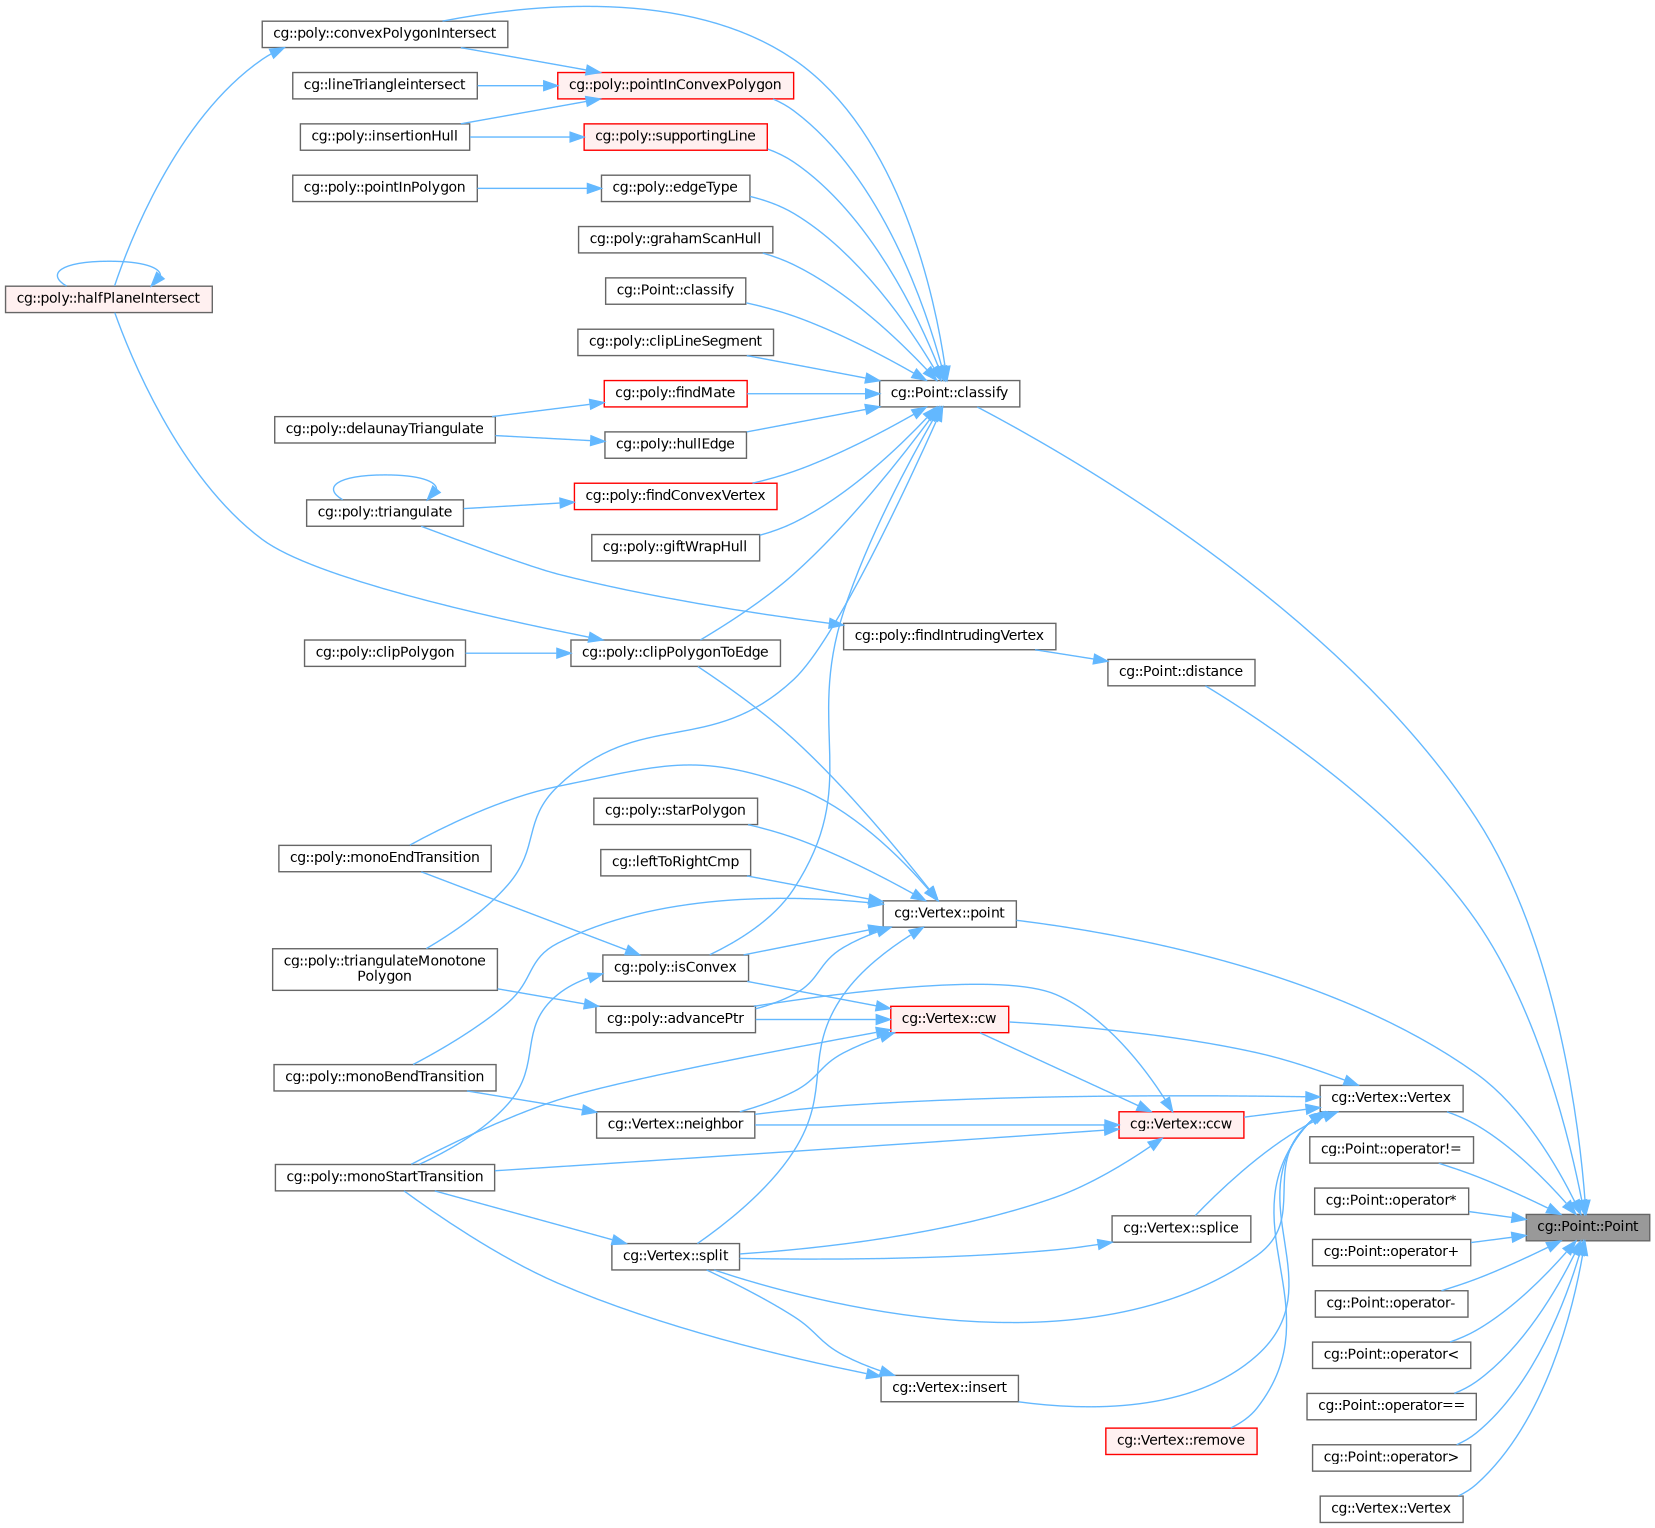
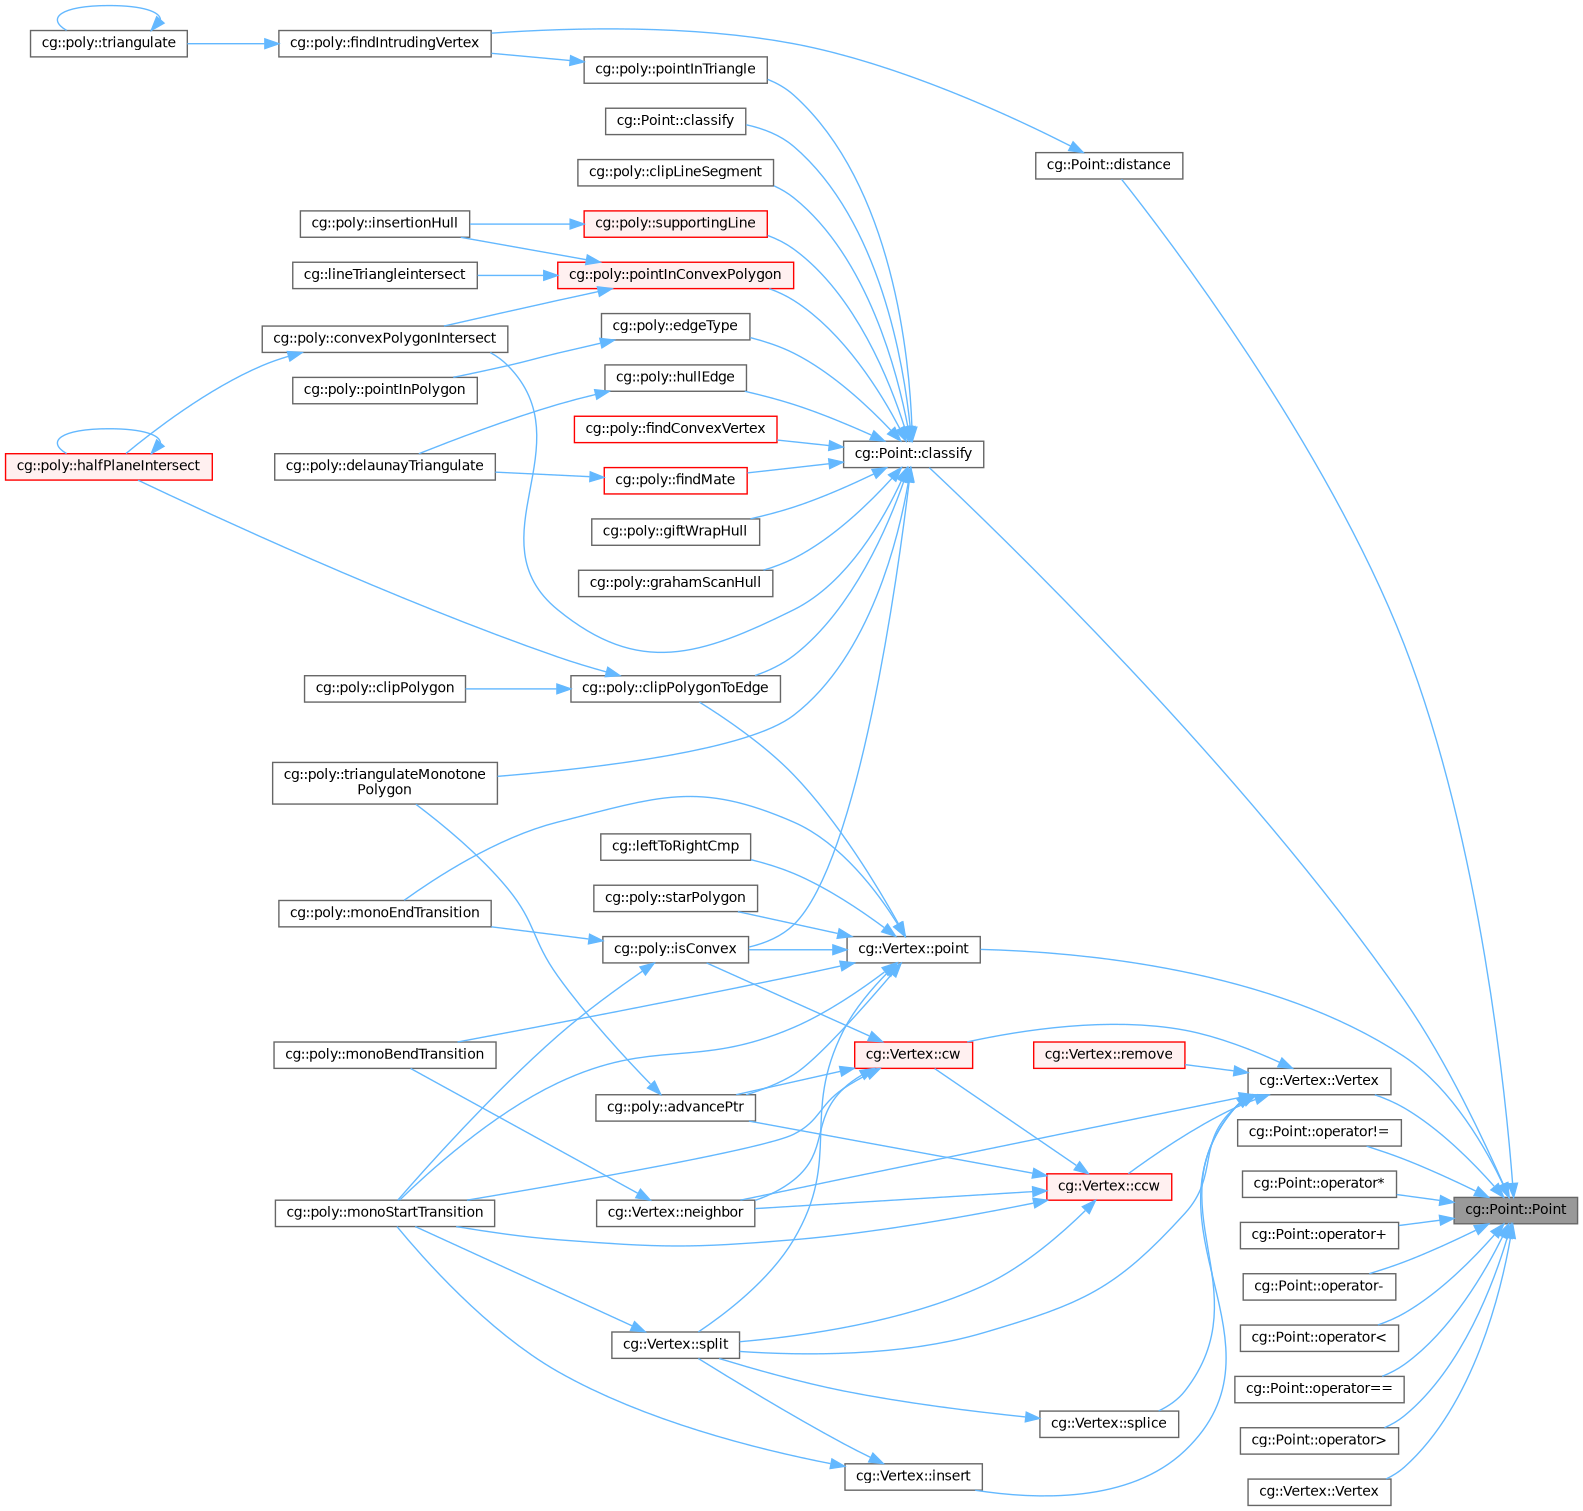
node "cg::poly::pointInTriangle": added
node "cg::poly::halfPlaneIntersect": color grey40 -> red
edge "cg::poly::triangulate" -> "cg::poly::findConvexVertex": removed
edge "cg::poly::monoStartTransition" -> "cg::Vertex::point": added
